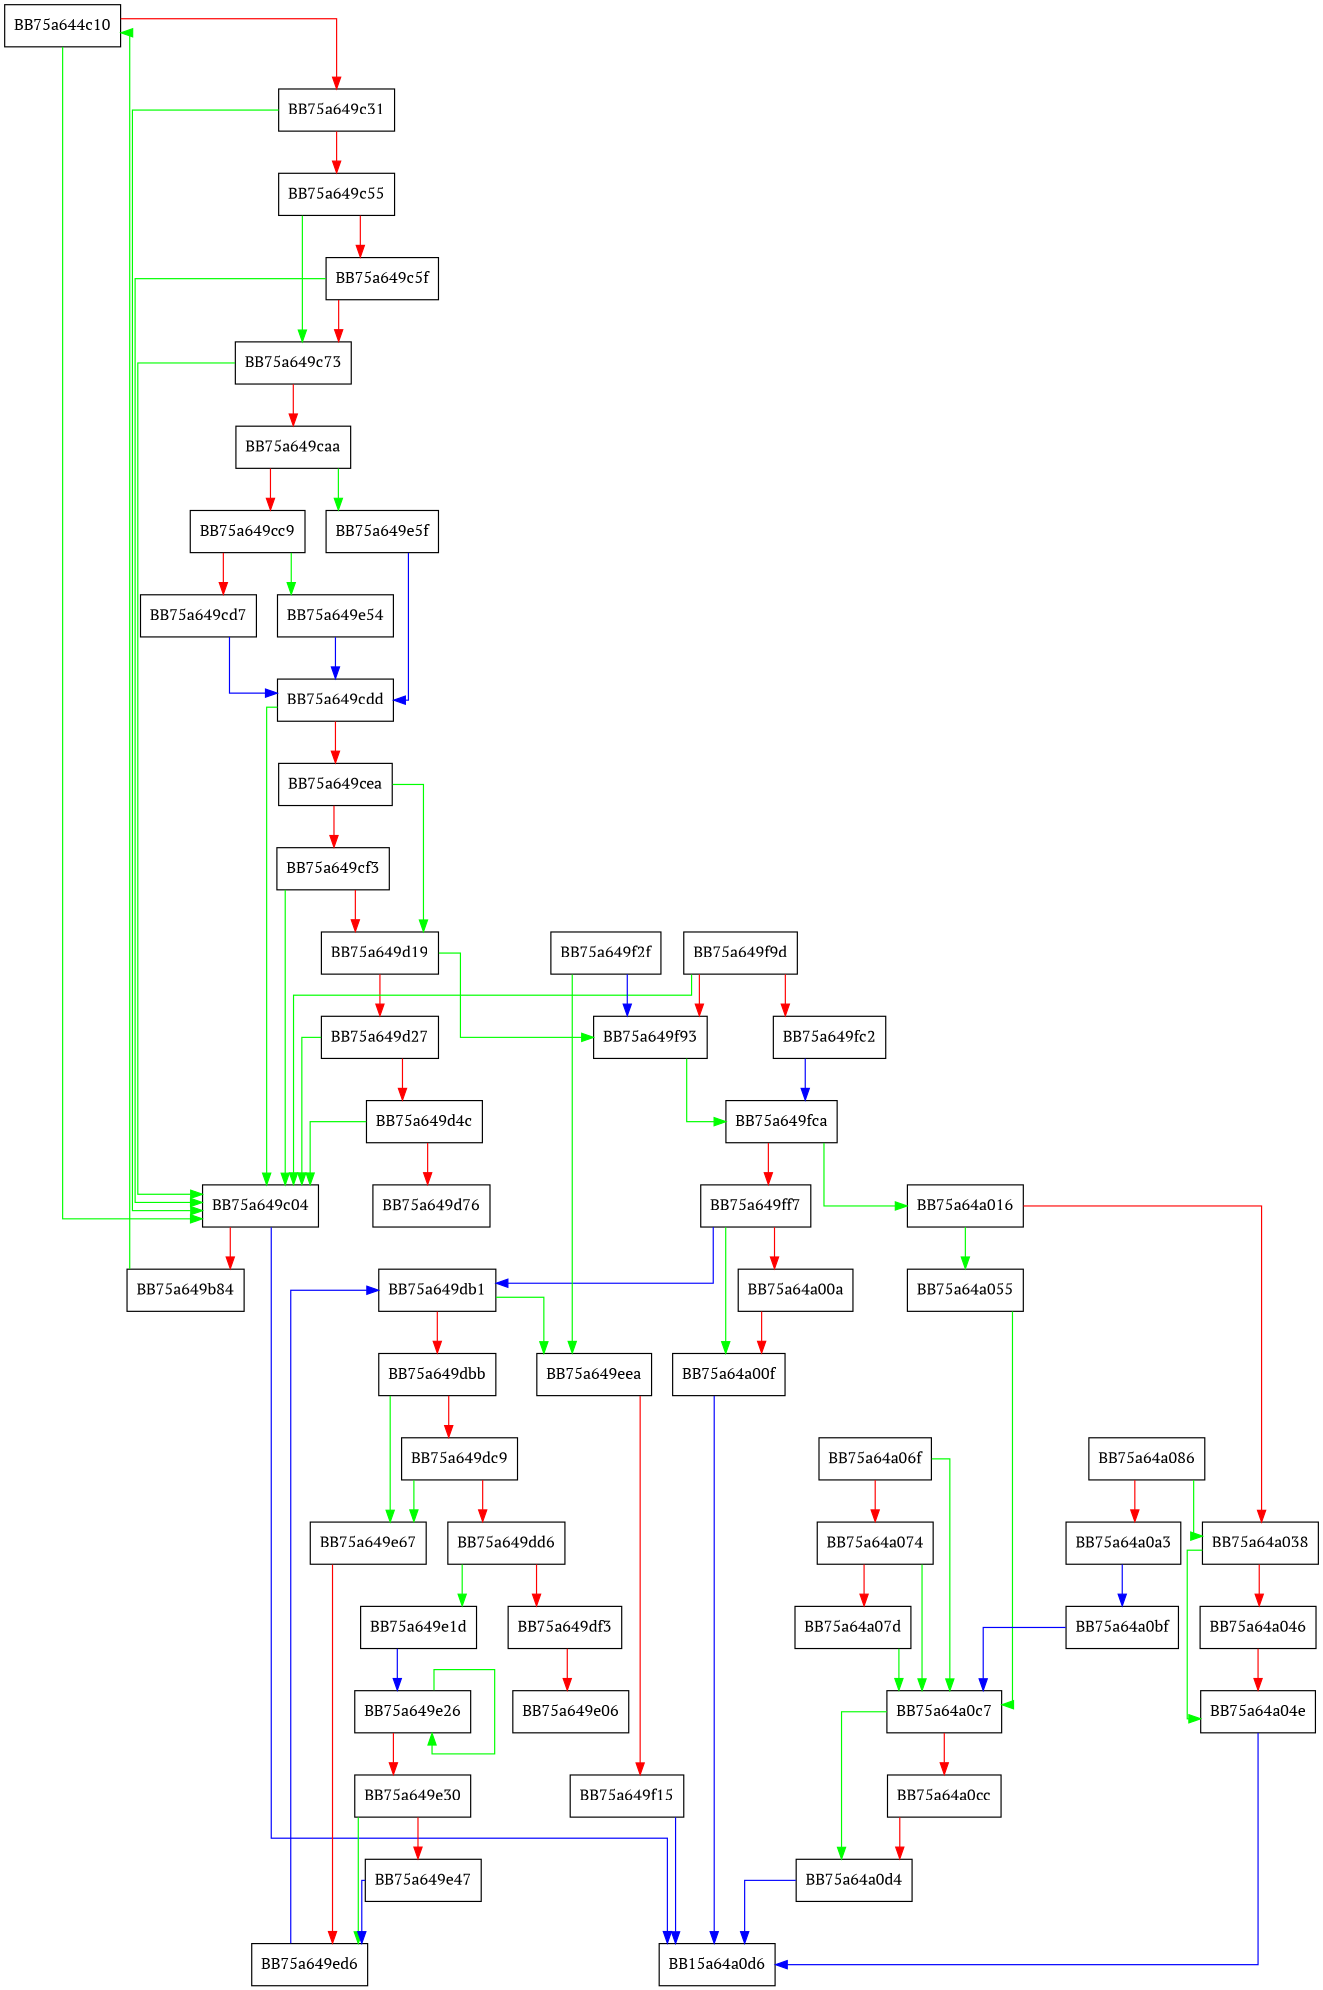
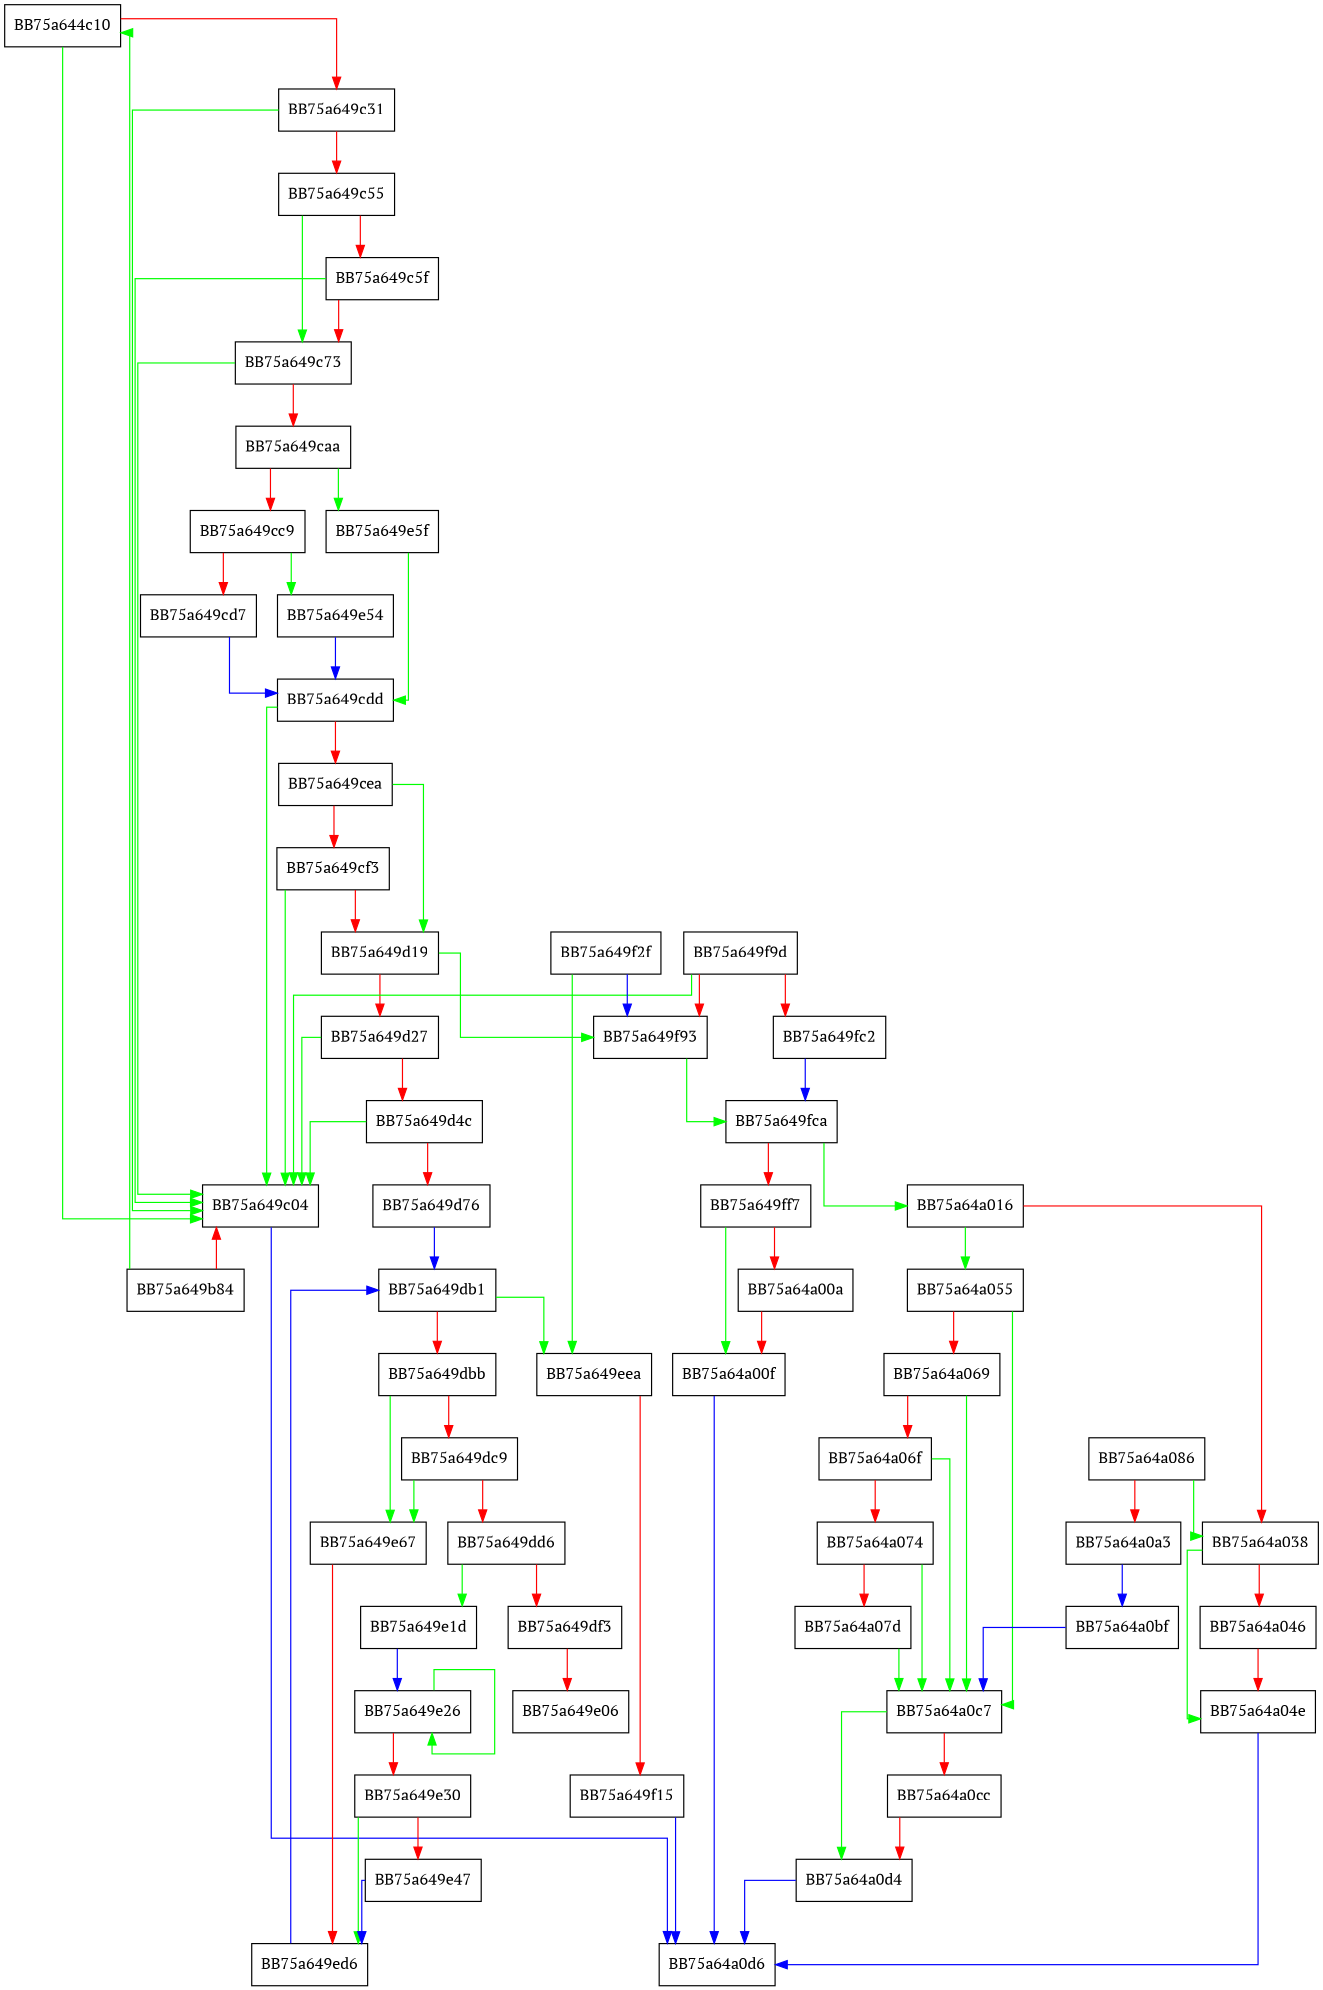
edge "BB75a649e5f" -> "BB75a649cdd": color blue -> green
edge "BB75a649c04" -> "BB75a649b84": reversed
edge "BB75a649ff7" -> "BB75a649db1": now "BB75a649d76" -> "BB75a649db1"
node "BB75a64a069": added
node "BB15a64a0d6": label "BB15a64a0d6" -> "BB75a64a0d6"
